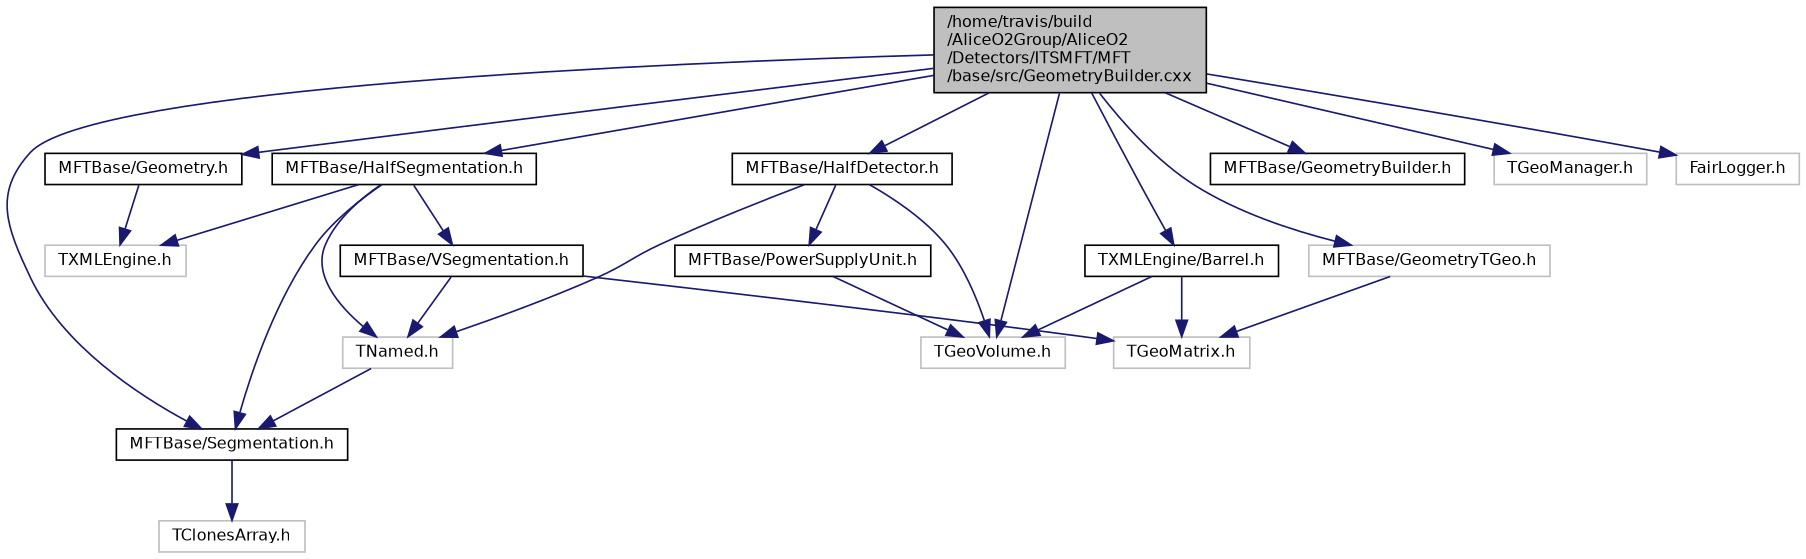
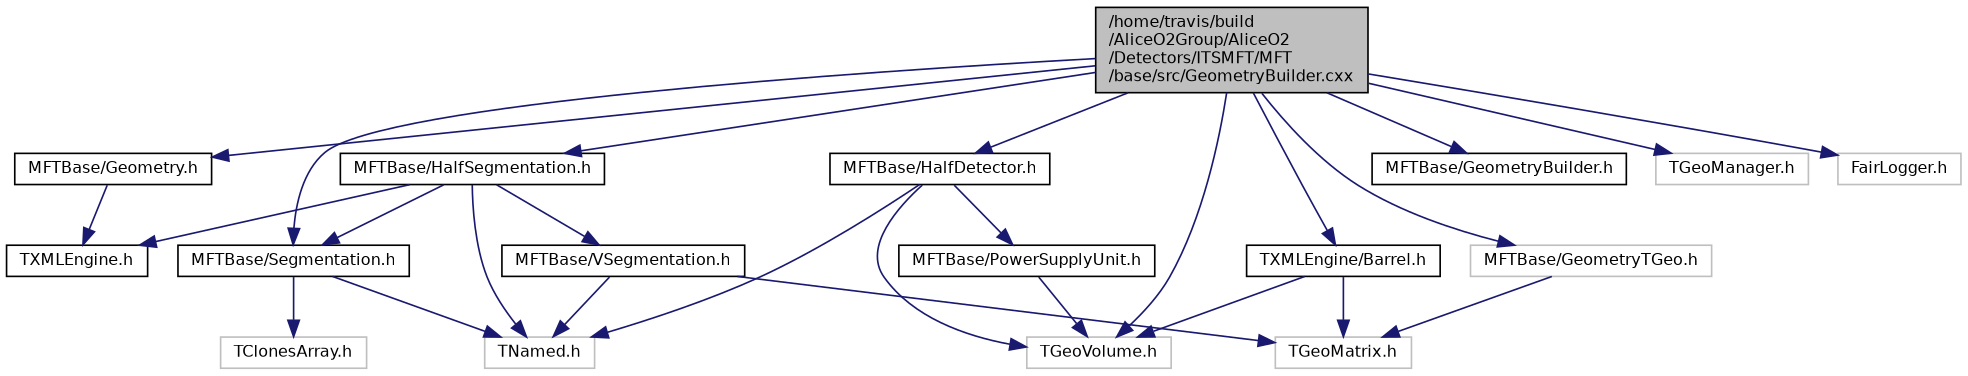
node "TXMLEngine.h": color grey75 -> black
edge "TNamed.h" -> "MFTBase/Segmentation.h": reversed
